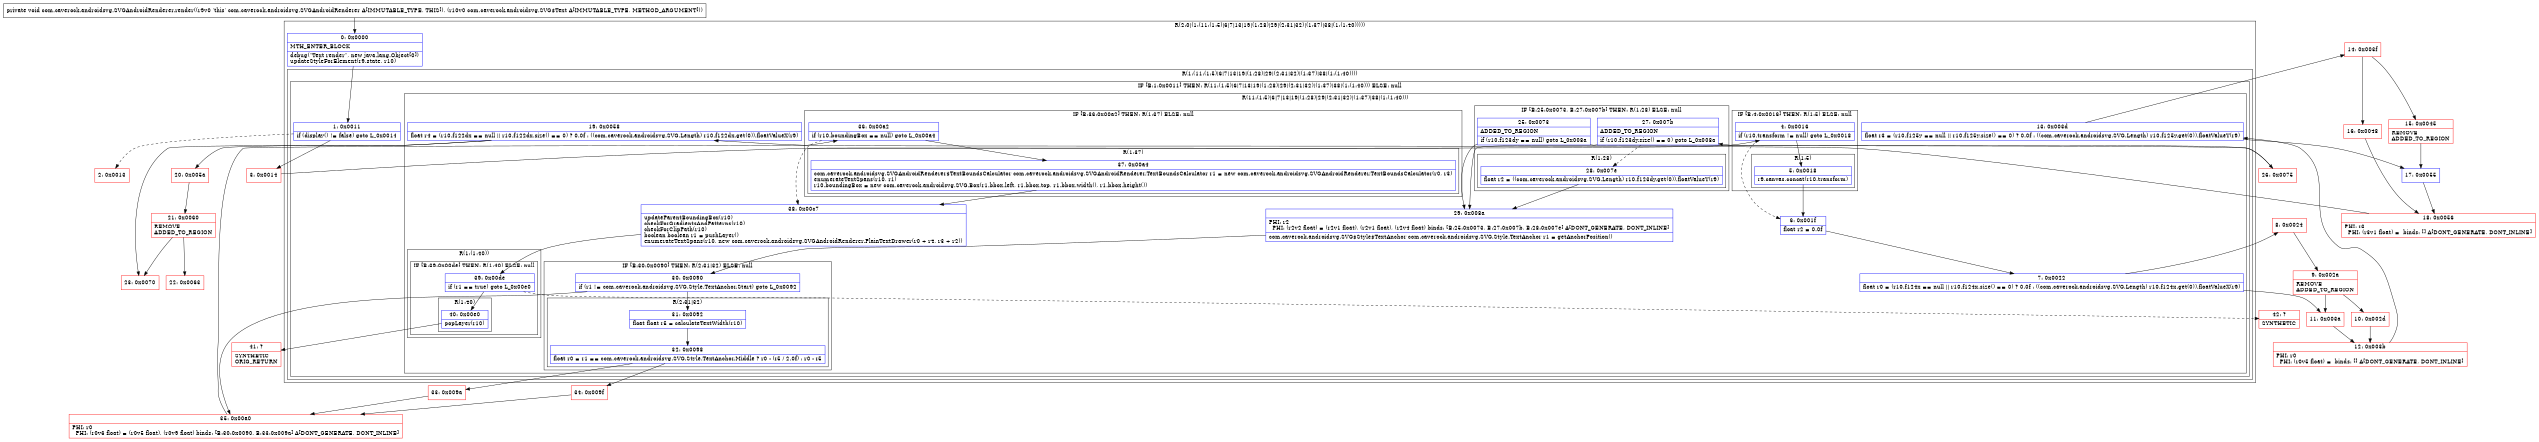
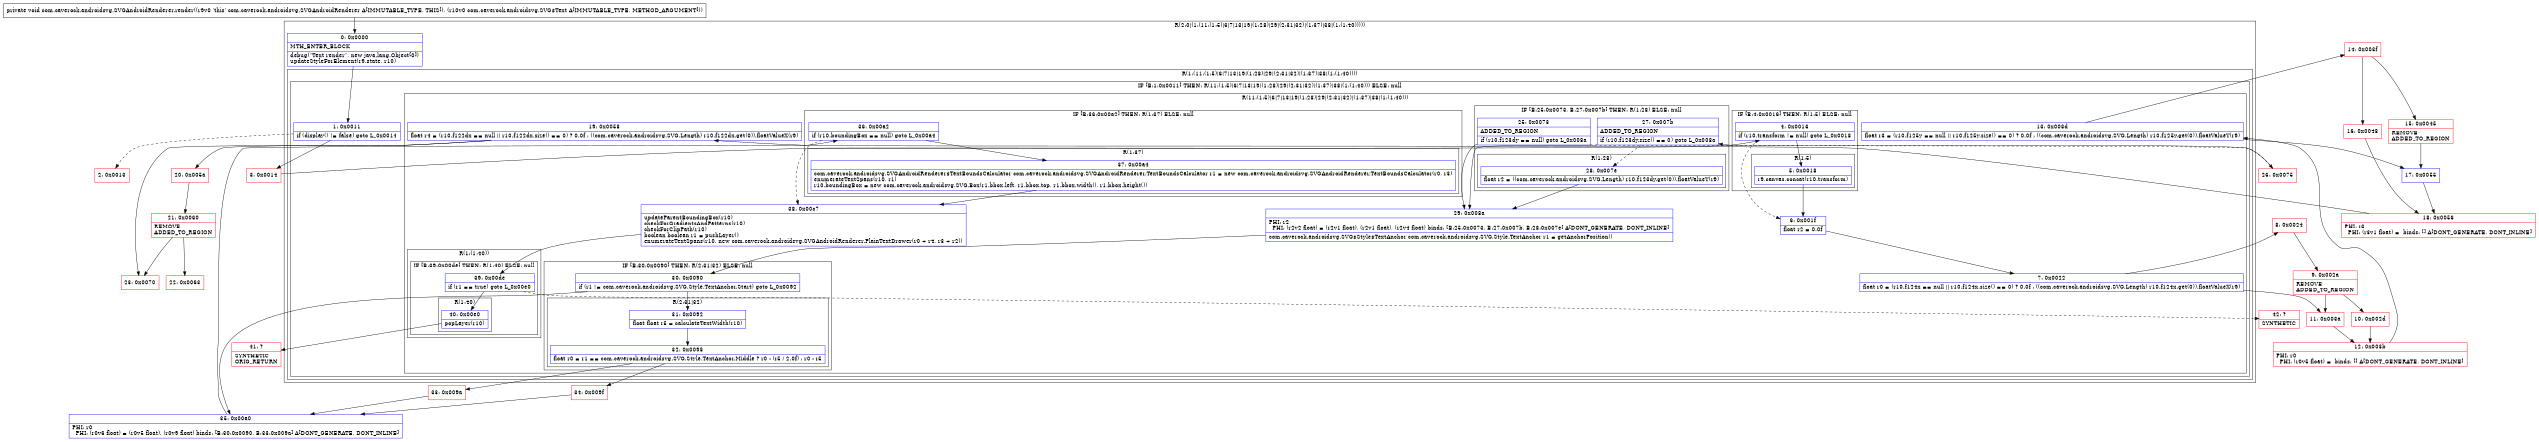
edge "25: 0x0073" -> "26: 0x0075": style solid -> dashed
node "35: 0x00a0": color red -> blue
